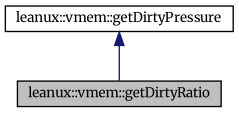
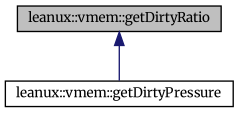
edge "leanux::vmem::getDirtyRatio" -> "leanux::vmem::getDirtyPressure": reversed
